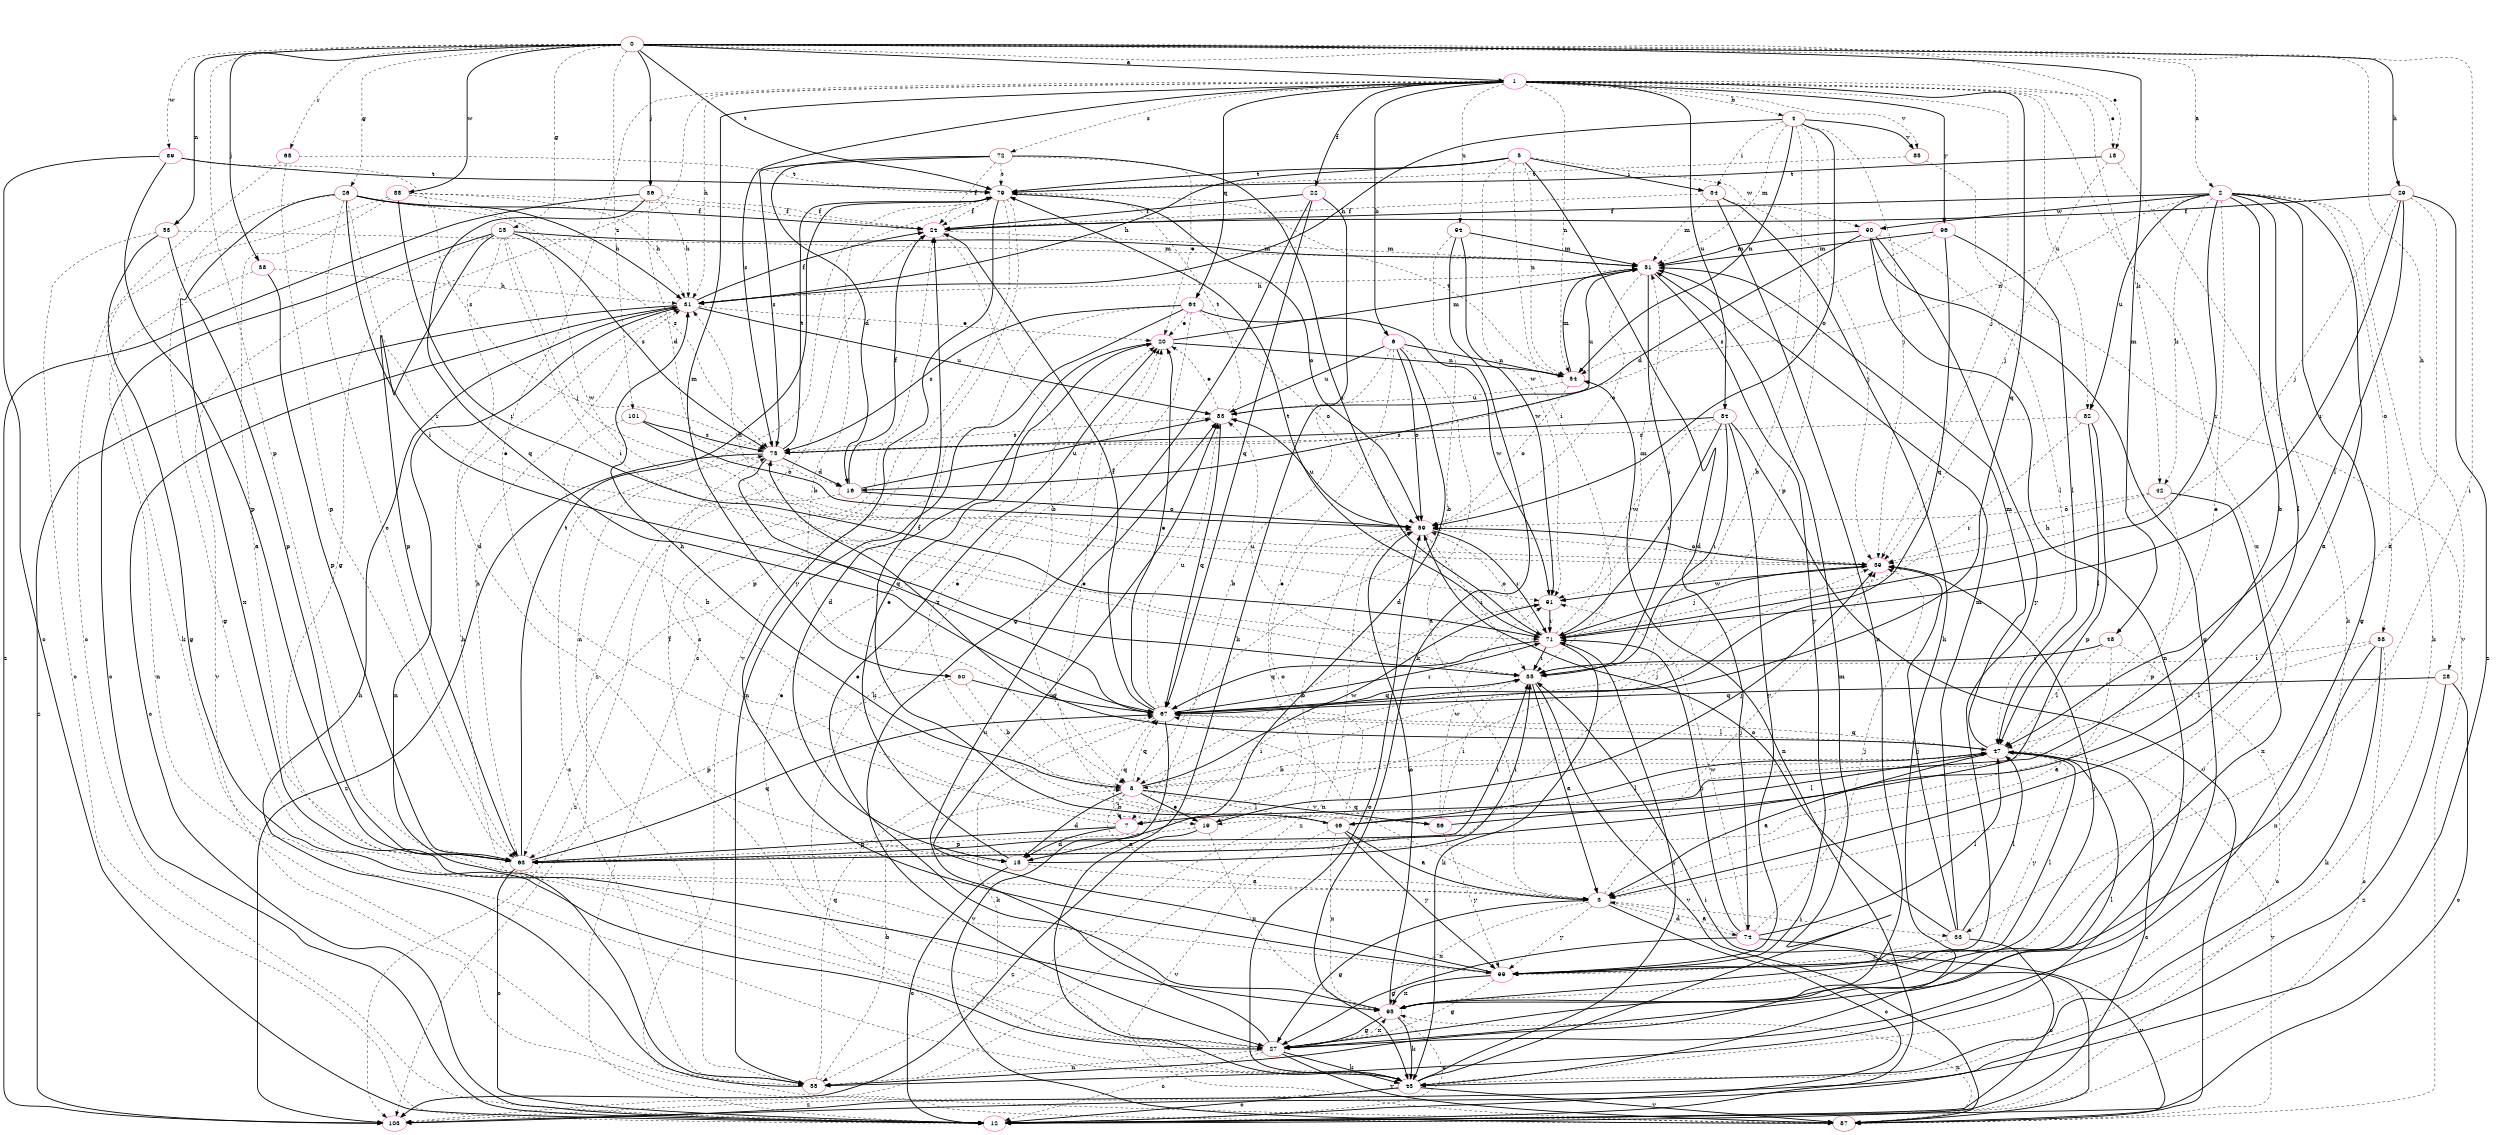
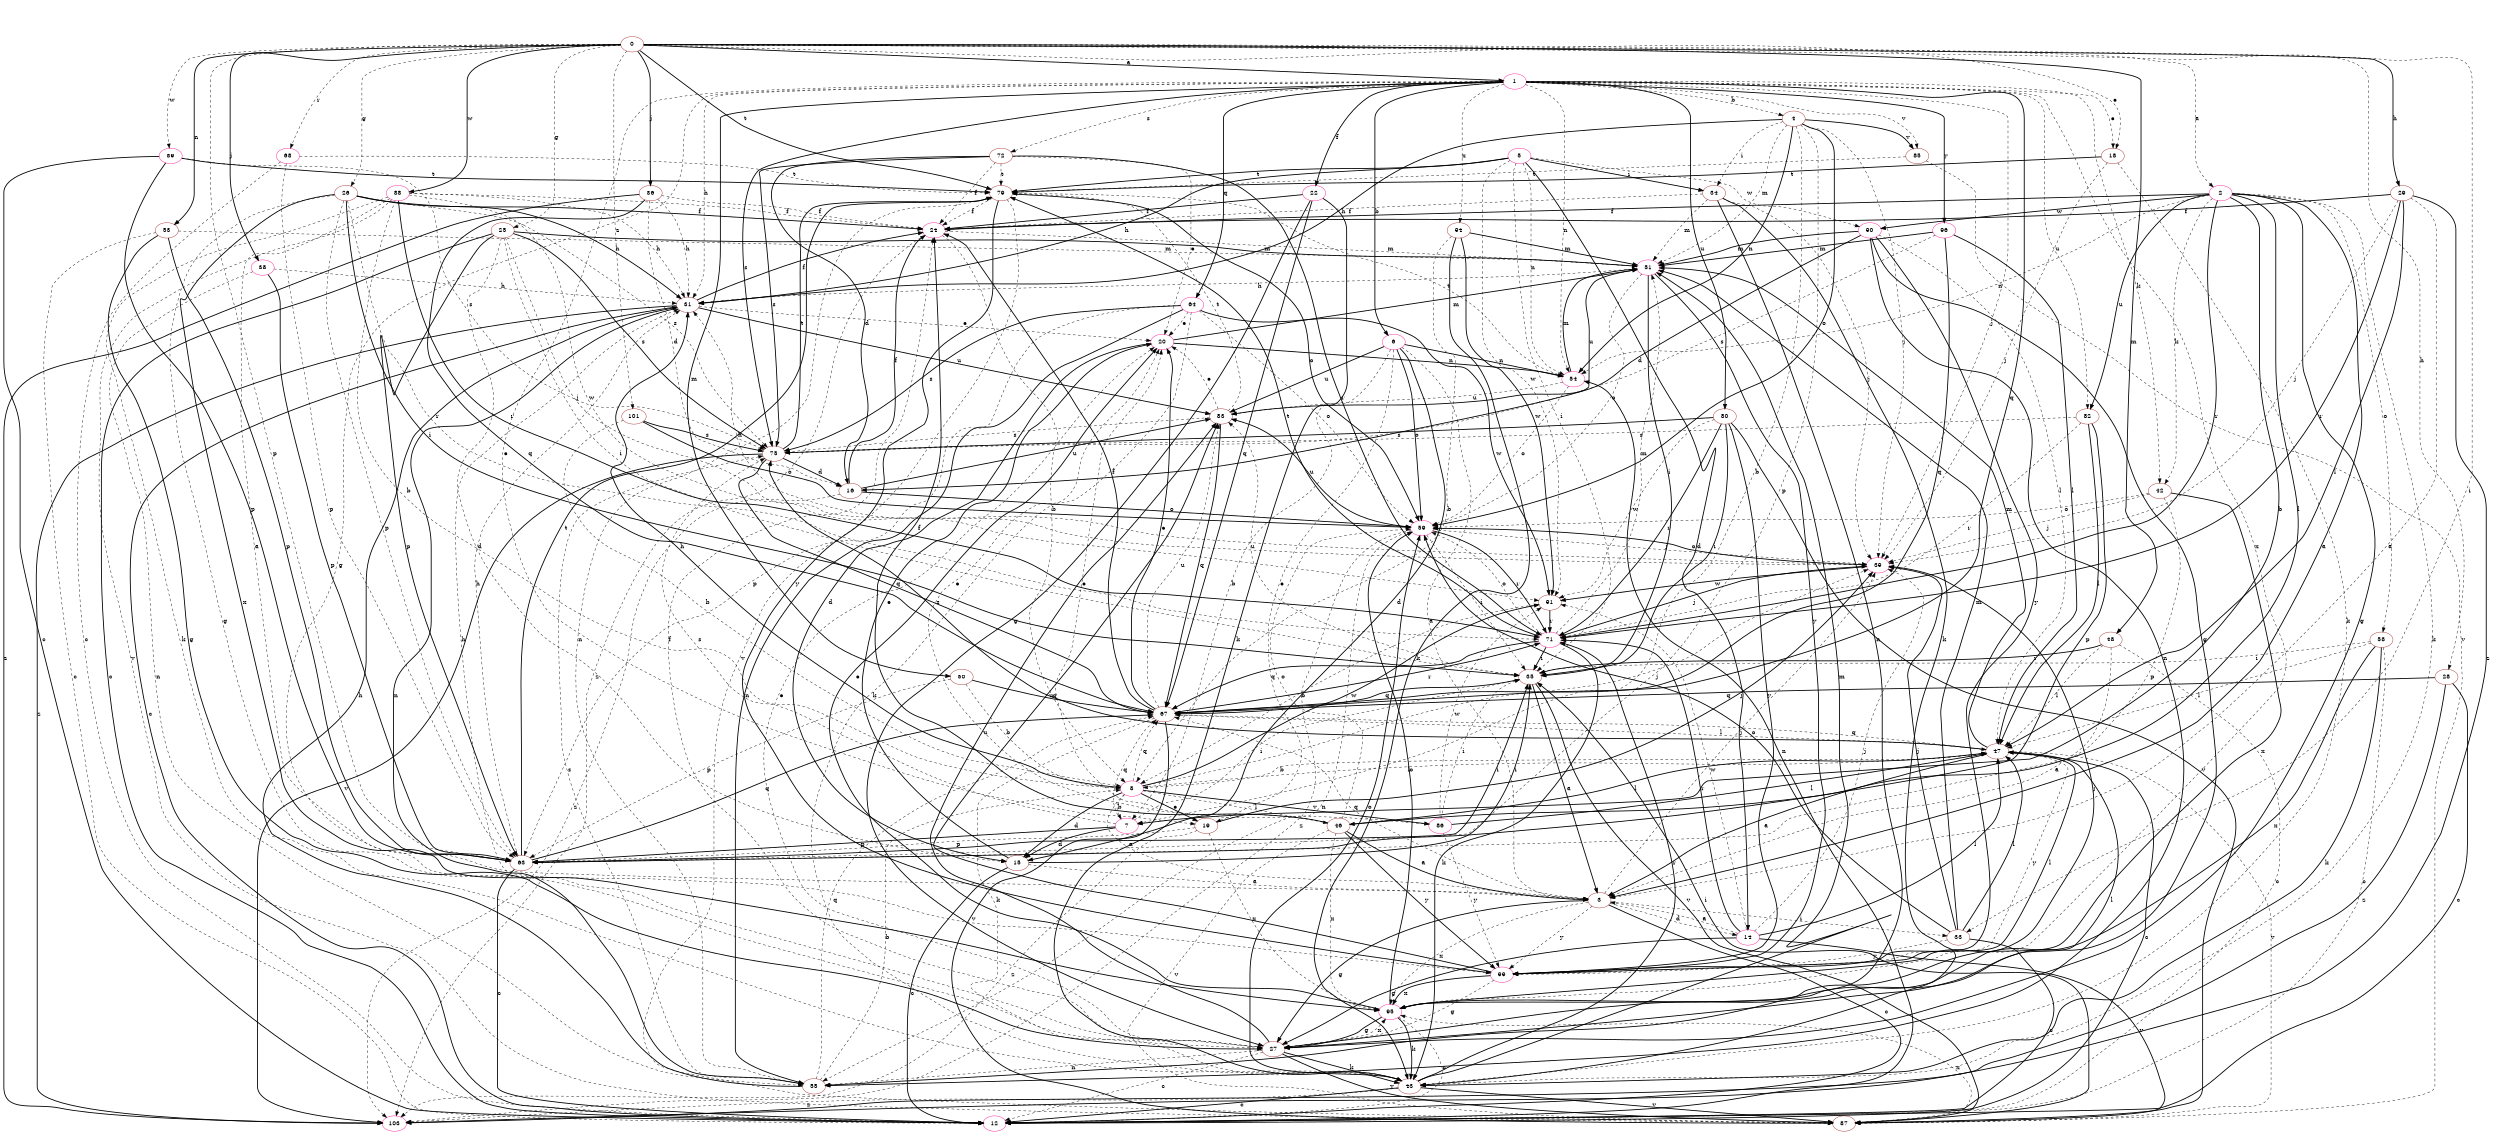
node "84": label "84" -> "80"
edge "26" -> "63": label "c" -> "p"
edge "42" -> "39": label "h" -> "j"
edge "79" -> "8": now "88" -> "8"
edge "79" -> "12": removed, label "c"
edge "2" -> "19": removed, label "e"
edge "75" -> "103": label "z" -> "v"
node "74": label "74" -> "14"
edge "25" -> "87": now "88" -> "87"
edge "19" -> "103": style bold -> dashed
